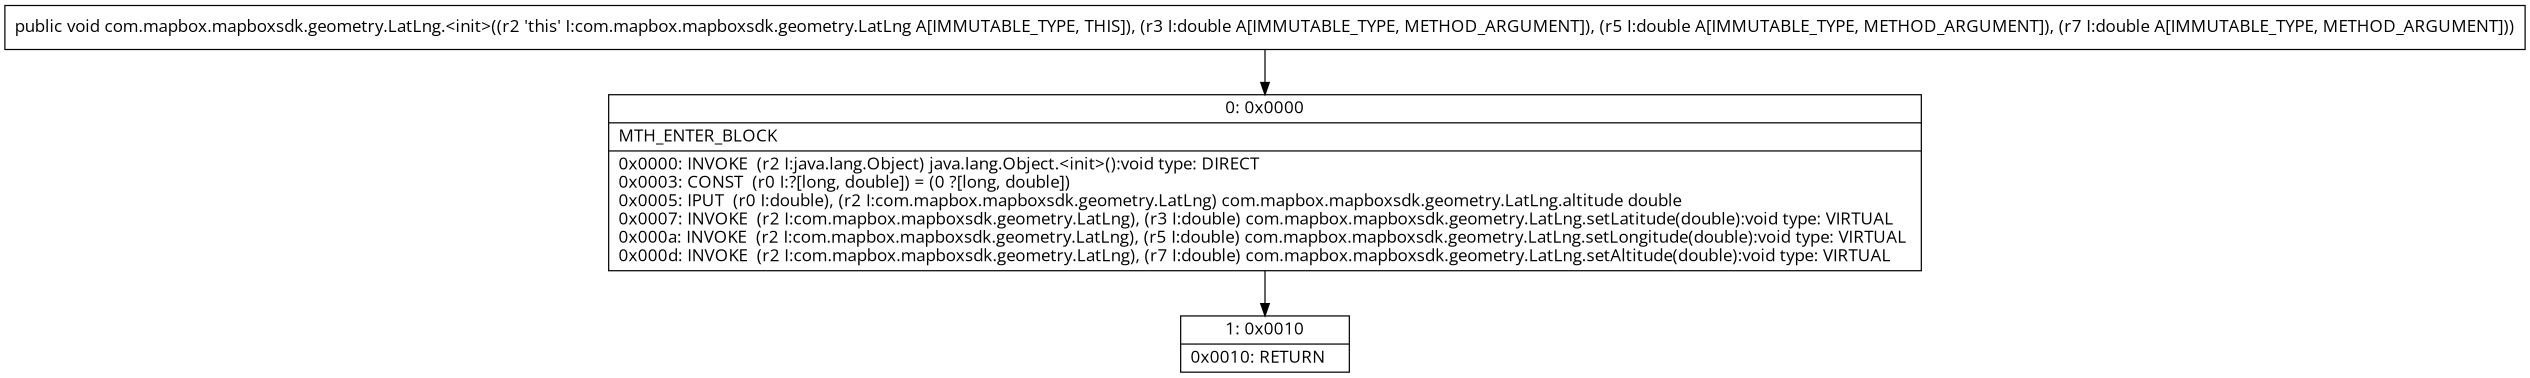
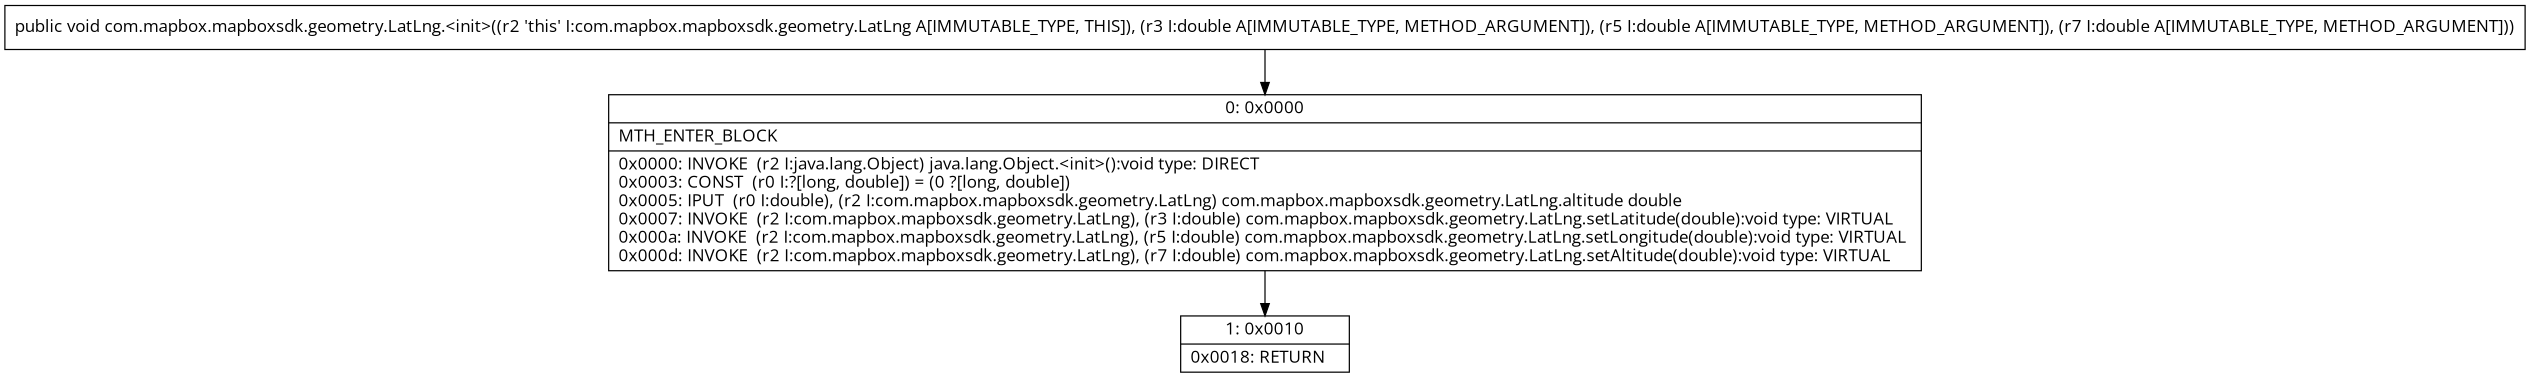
node "1: 0x0010": text "0x0010: RETURN" -> "0x0018: RETURN"
